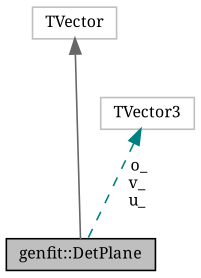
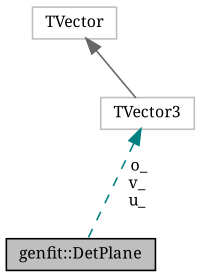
edge "genfit::DetPlane" -> "TVector": now "TVector3" -> "TVector"
